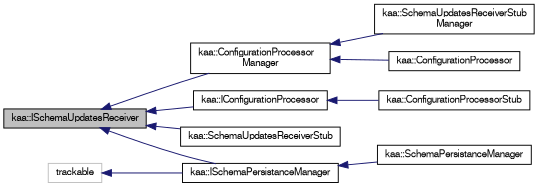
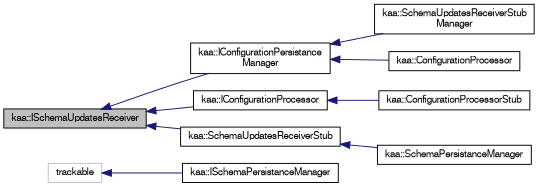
node "kaa::ConfigurationProcessor Manager": label "kaa::ConfigurationProcessor Manager" -> "kaa::IConfigurationPersistance Manager"
edge "kaa::ISchemaPersistanceManager" -> "kaa::ISchemaUpdatesReceiver": removed
edge "kaa::SchemaPersistanceManager" -> "kaa::ISchemaPersistanceManager": now "kaa::SchemaPersistanceManager" -> "kaa::SchemaUpdatesReceiverStub"
